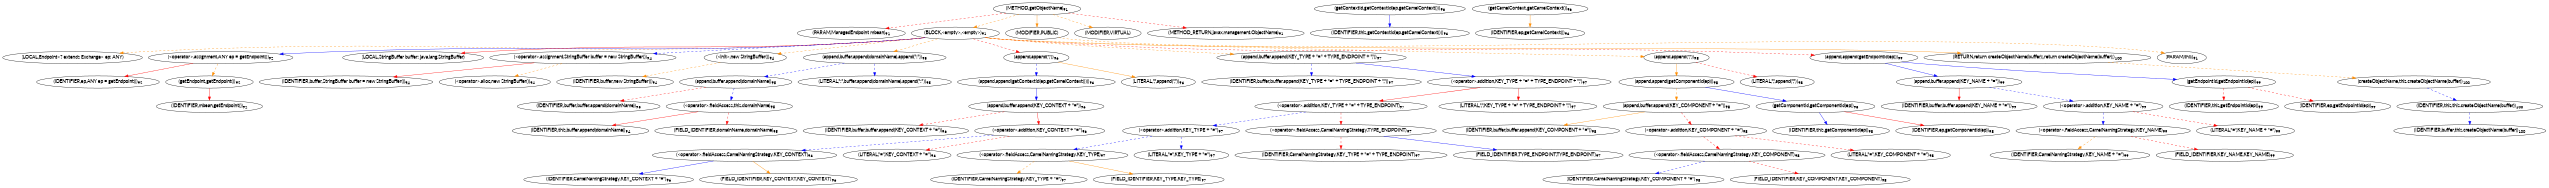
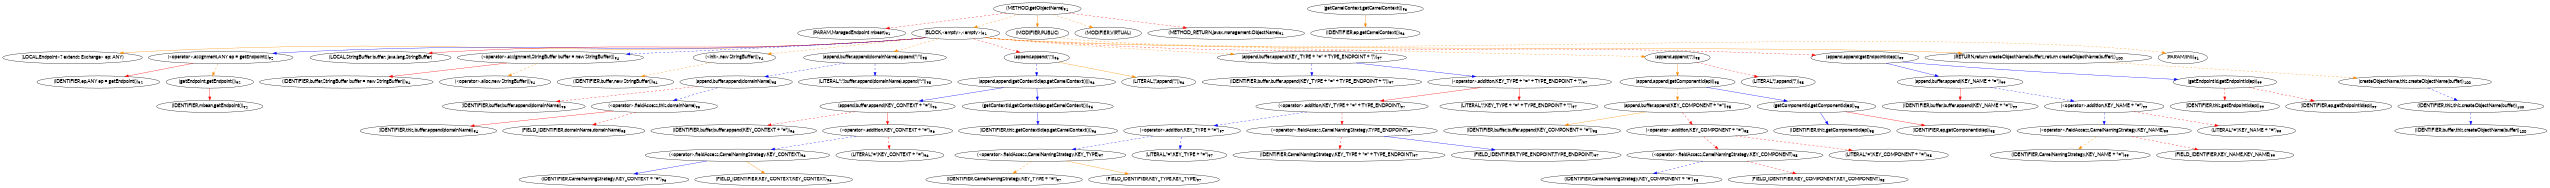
edge "(BLOCK,<empty>,<empty>)" -> "(LOCAL,Endpoint<? extends Exchange> ep: ANY)": style dashed -> solid
edge "(append,append(getContextId(ep.getCamelContext())))" -> "(getContextId,getContextId(ep.getCamelContext()))": added
